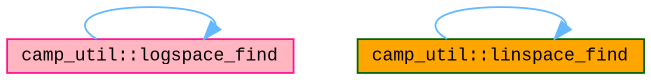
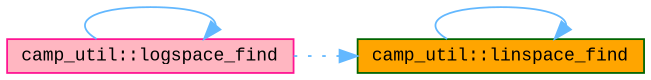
edge "camp_util::logspace_find" -> "camp_util::linspace_find": added
